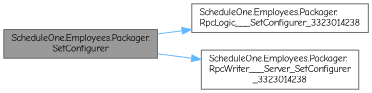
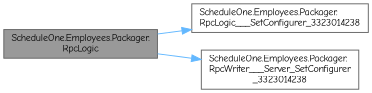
node "ScheduleOne.Employees.Packager. SetConfigurer": label "ScheduleOne.Employees.Packager. SetConfigurer" -> "ScheduleOne.Employees.Packager. RpcLogic"
